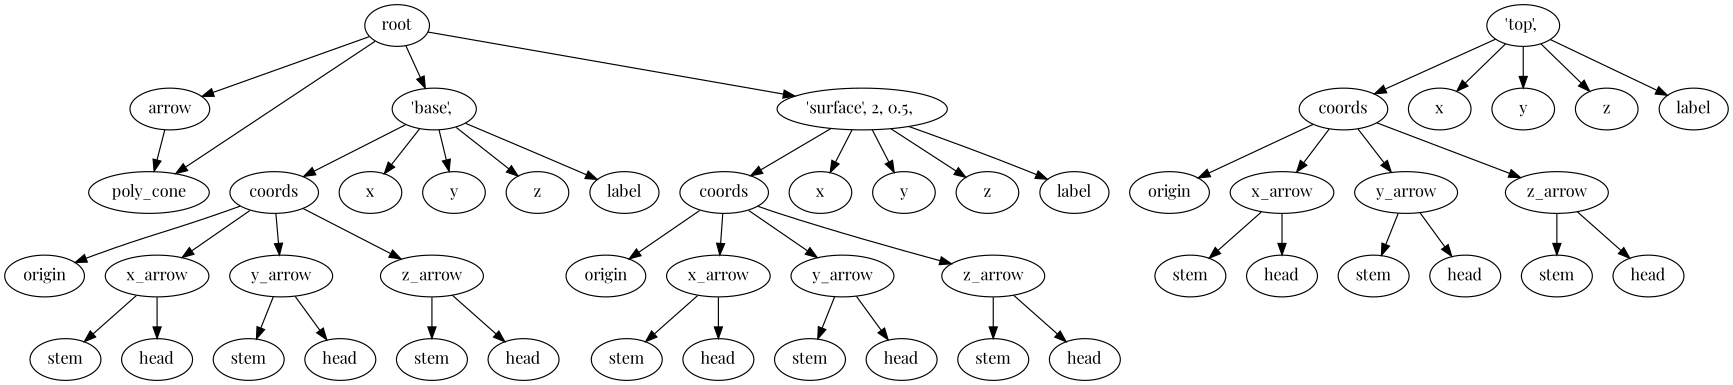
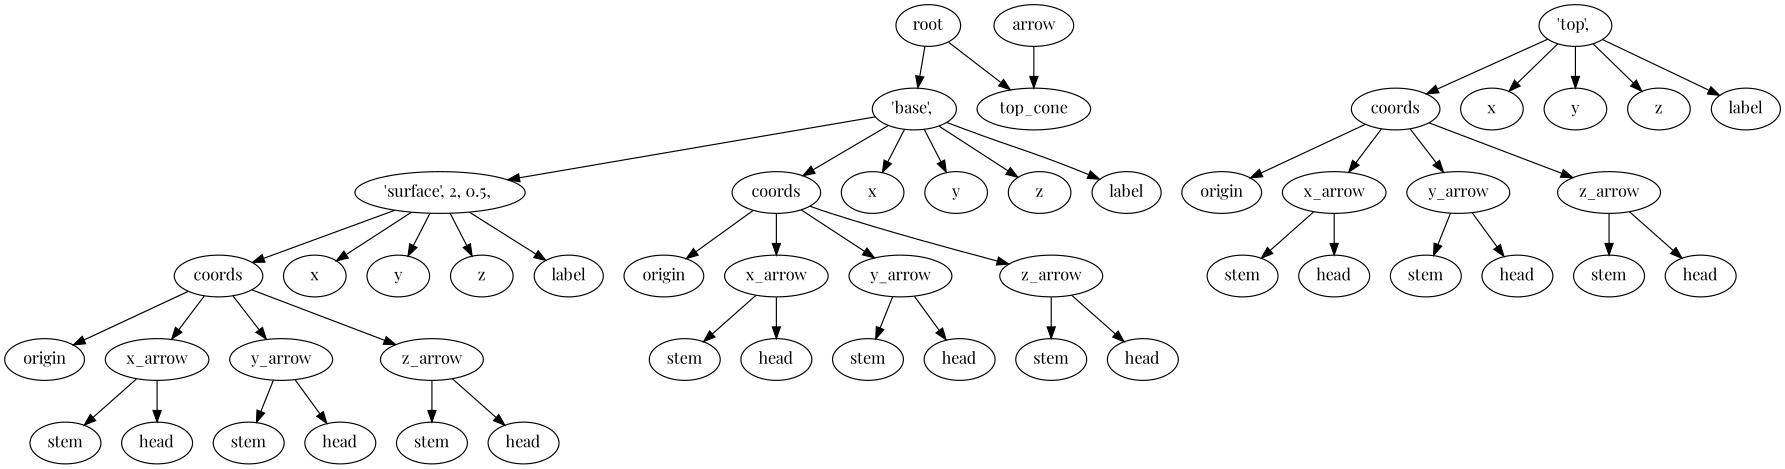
edge "root" -> "'surface', 2, 0.5,": now "'base'," -> "'surface', 2, 0.5,"
edge "root" -> "arrow": removed
node "poly_cone": label "poly_cone" -> "top_cone"
